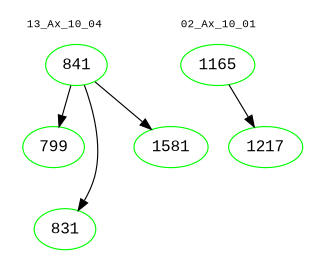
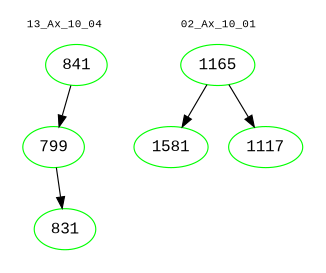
edge "841" -> "1581": now "1165" -> "1581"
edge "841" -> "831": now "799" -> "831"
node "1217": label "1217" -> "1117"
